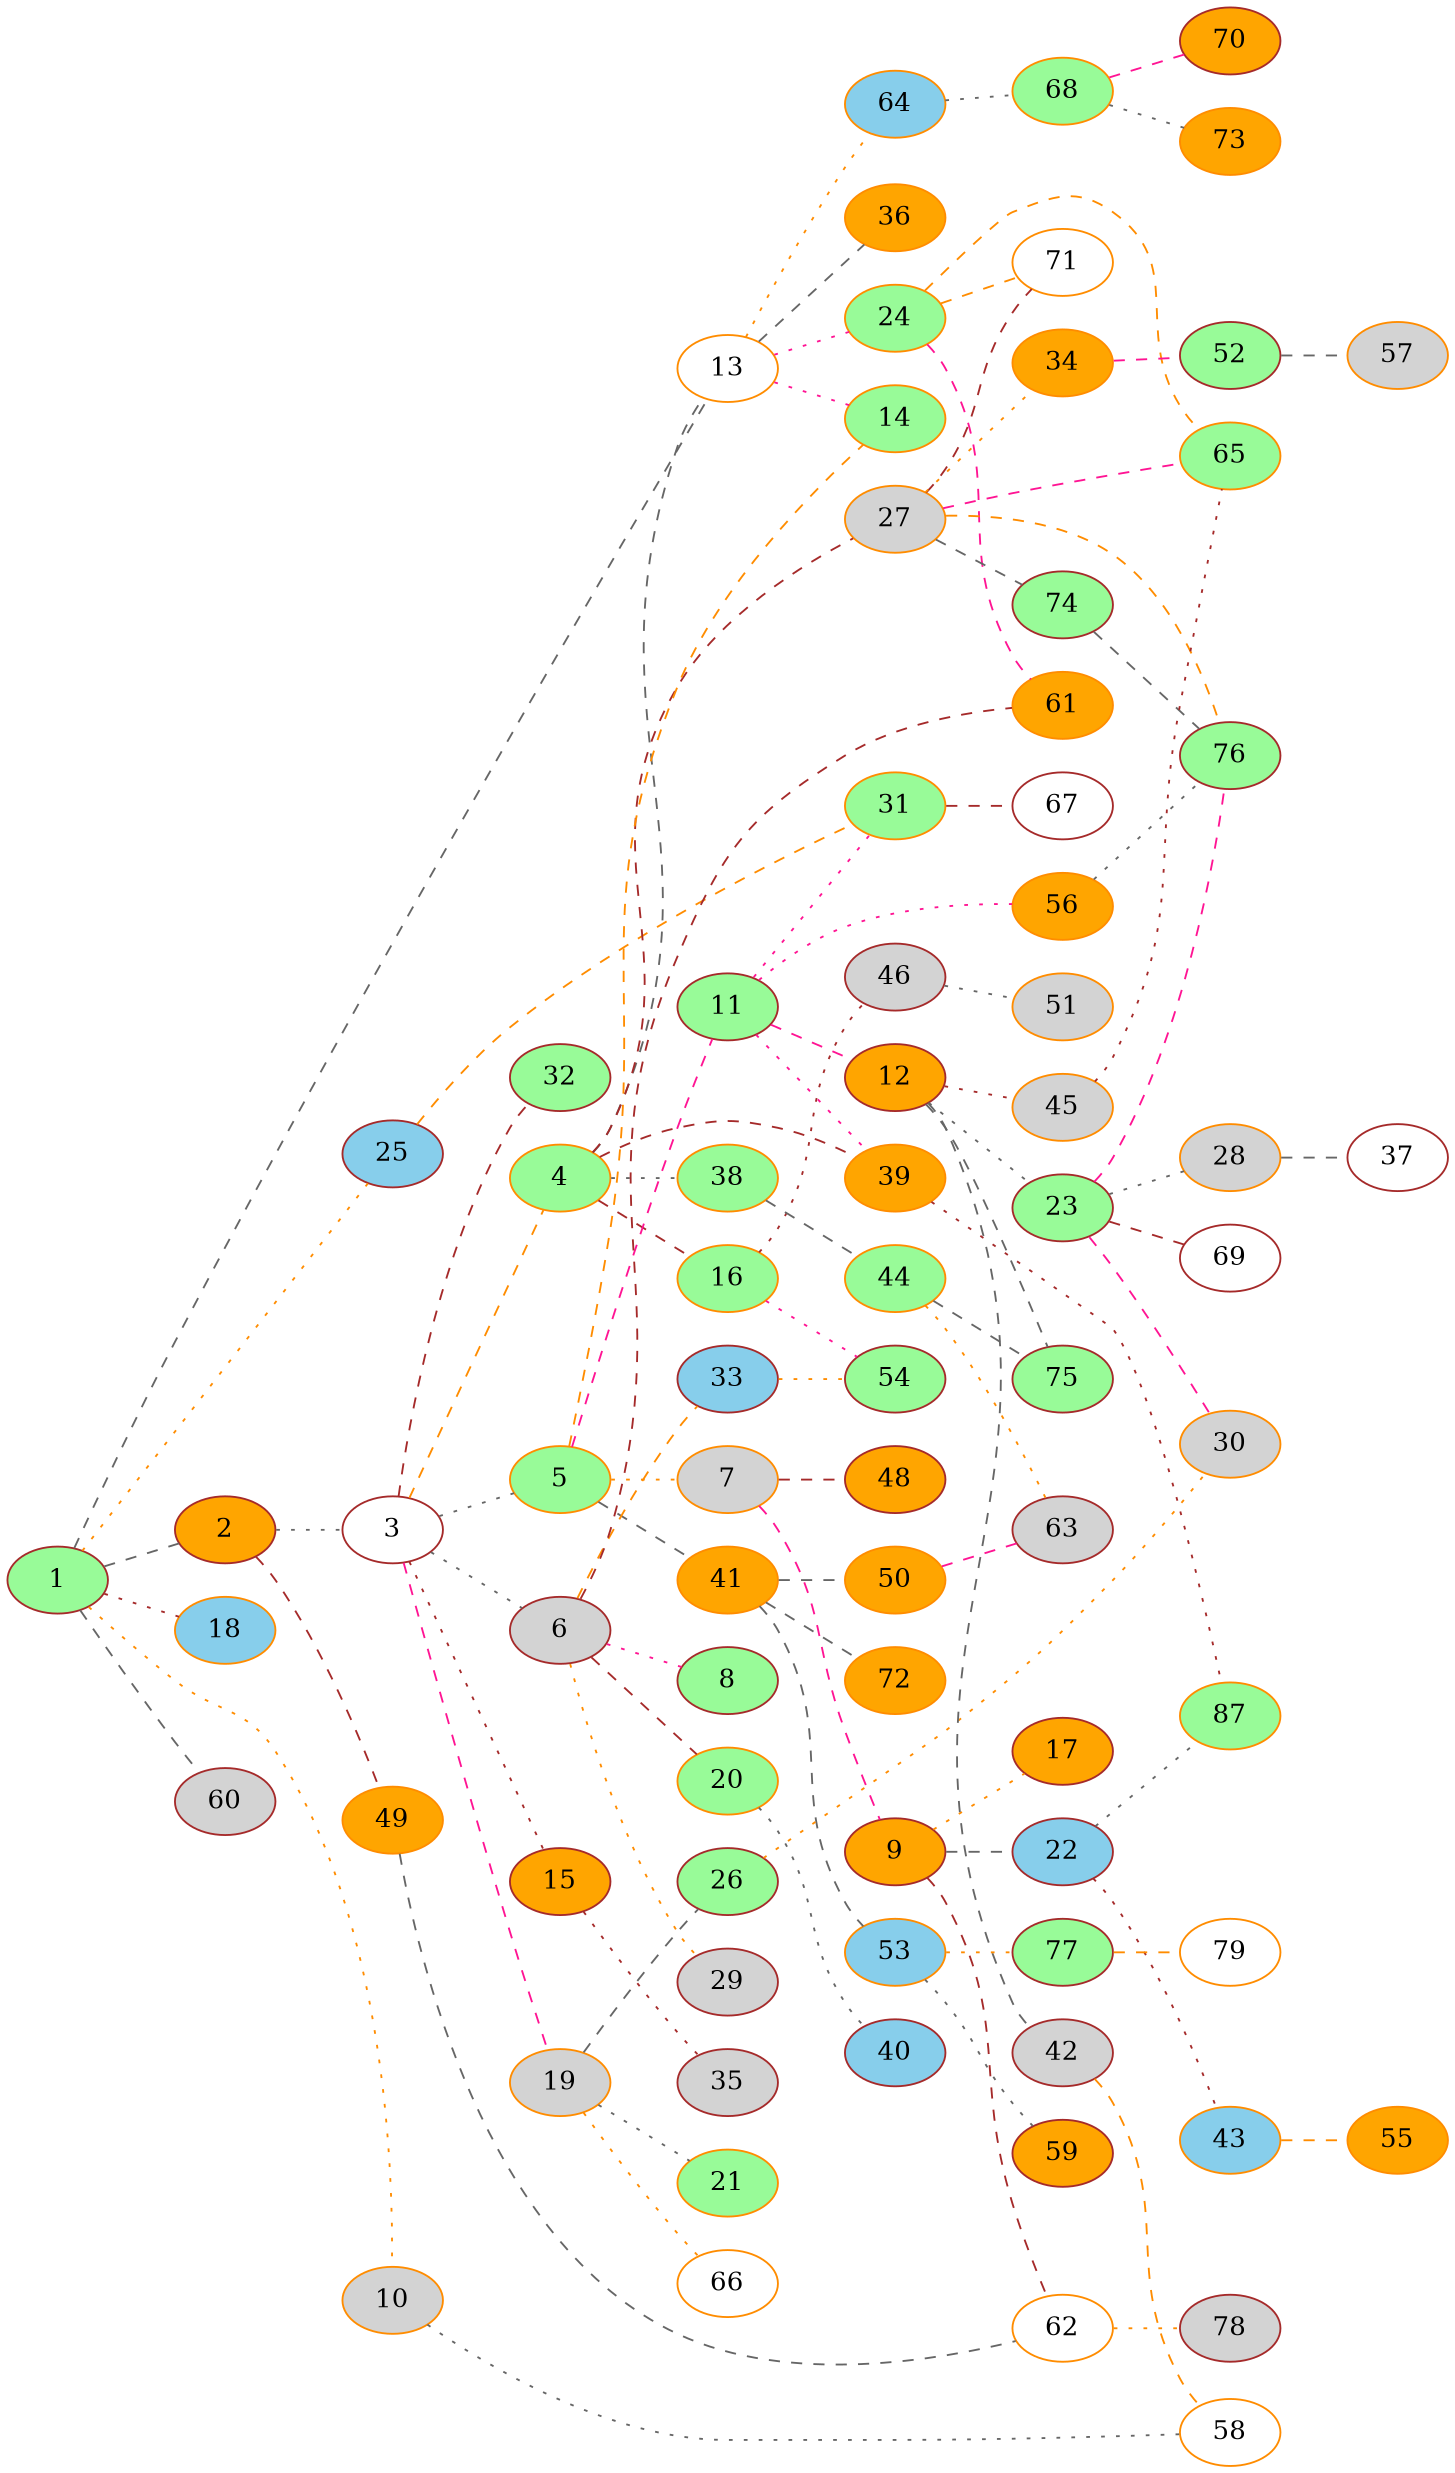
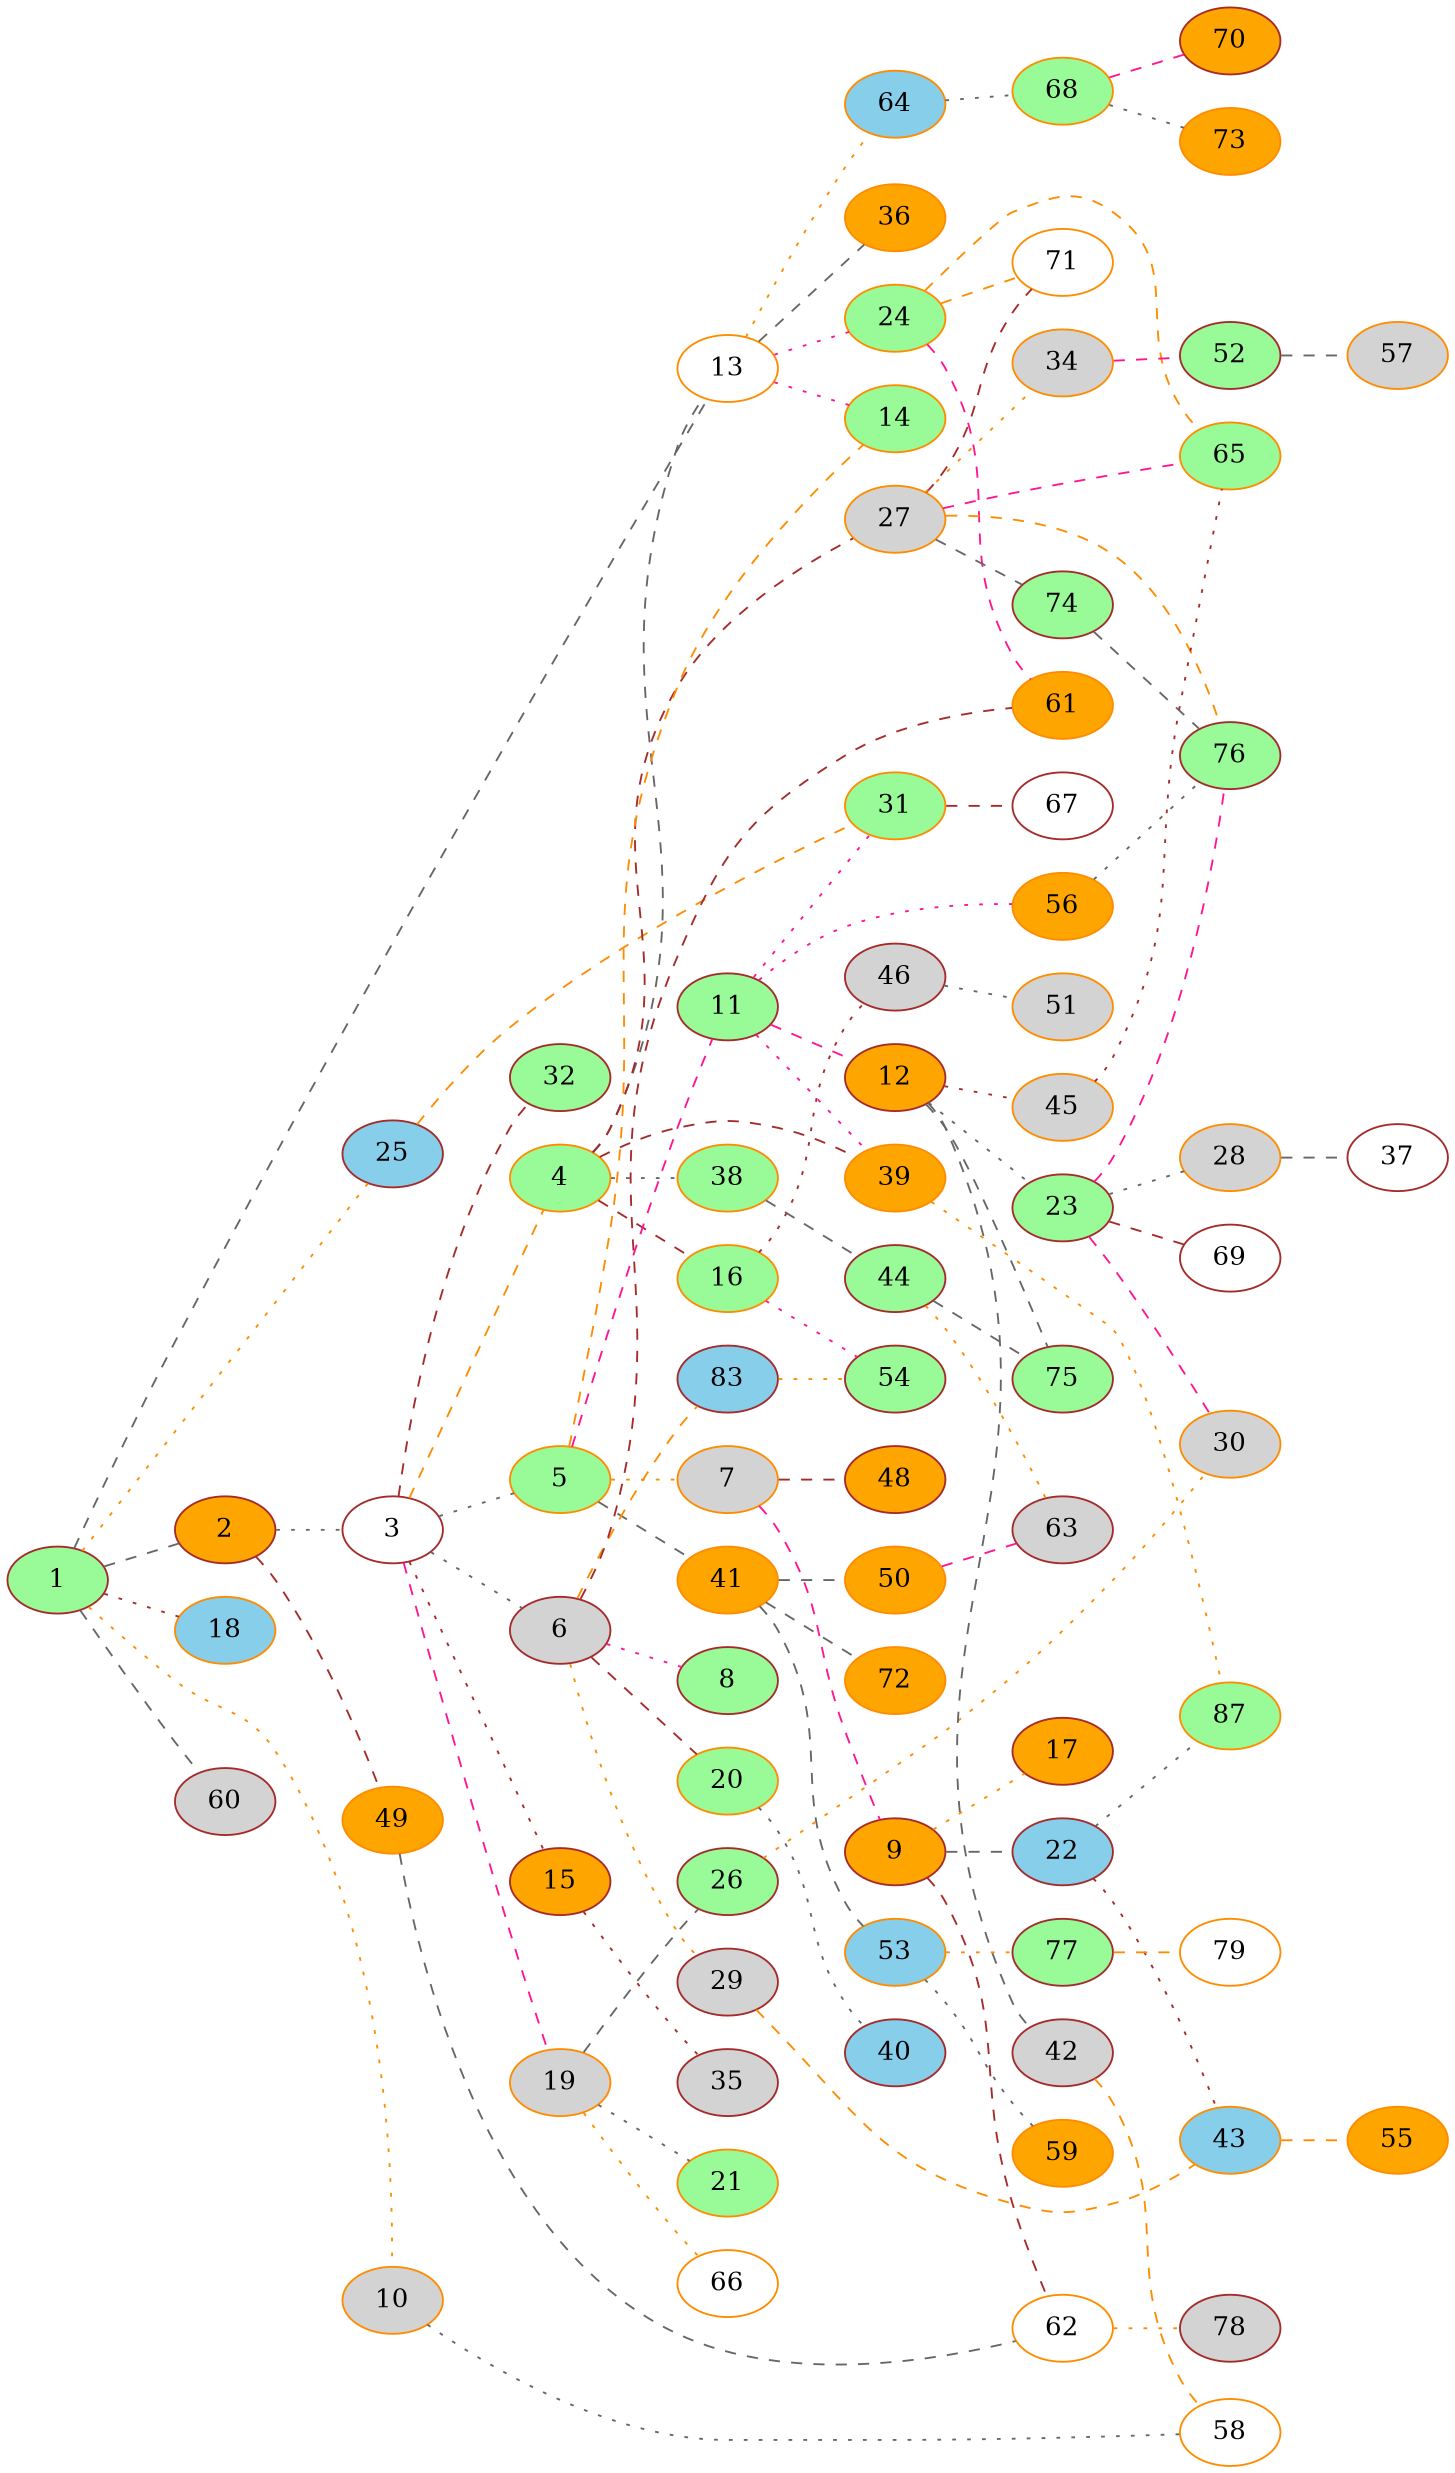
node "34": fillcolor orange -> lightgrey
node "44": color darkorange -> brown
node "33": label "33" -> "83"
edge "39" -- "87": color brown -> darkorange
node "59": color brown -> darkorange
edge "29" -- "43": added
